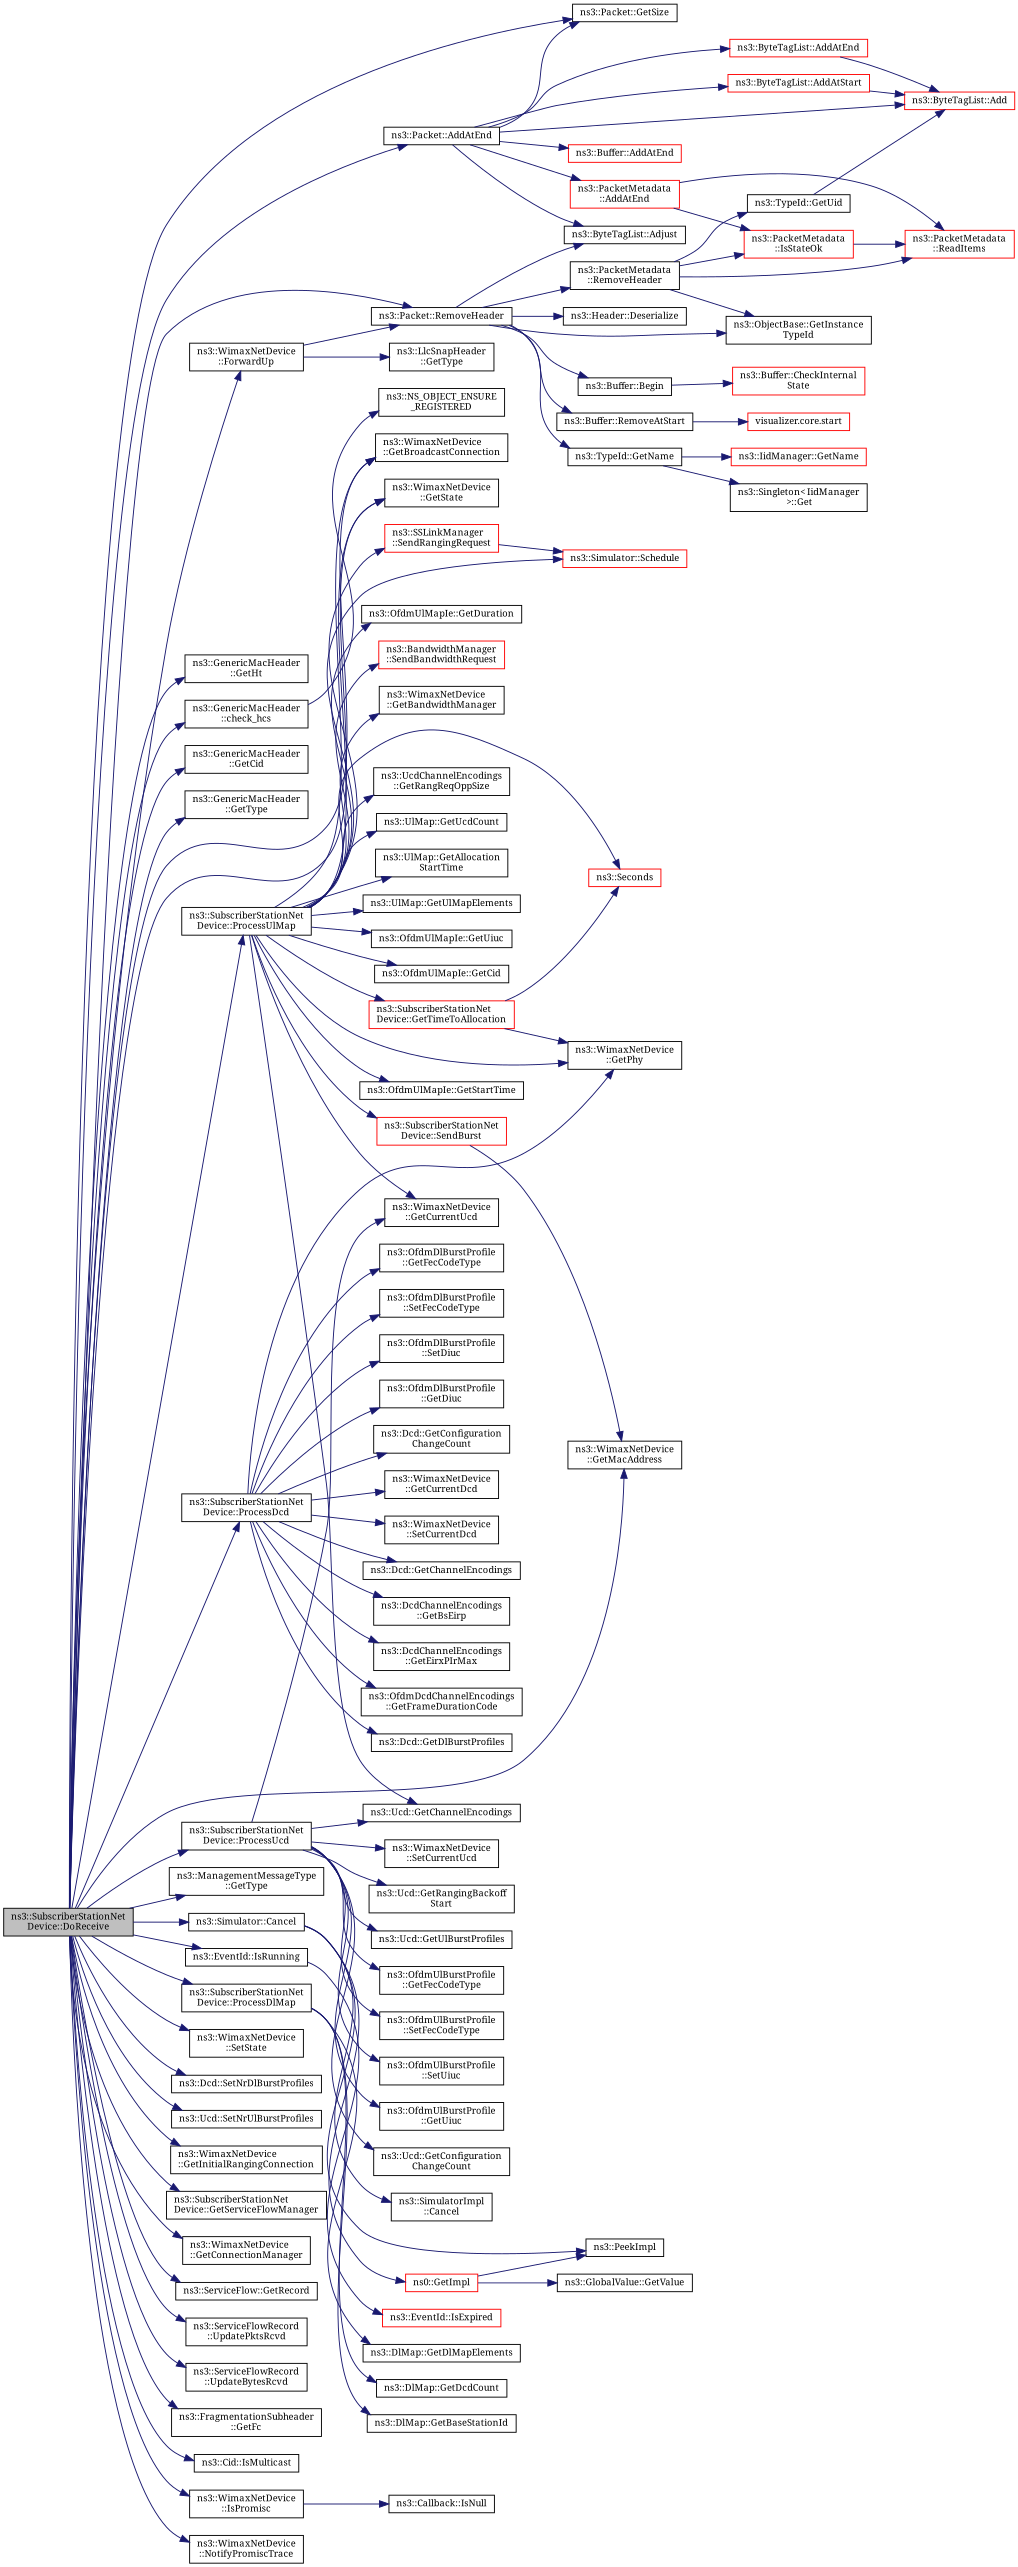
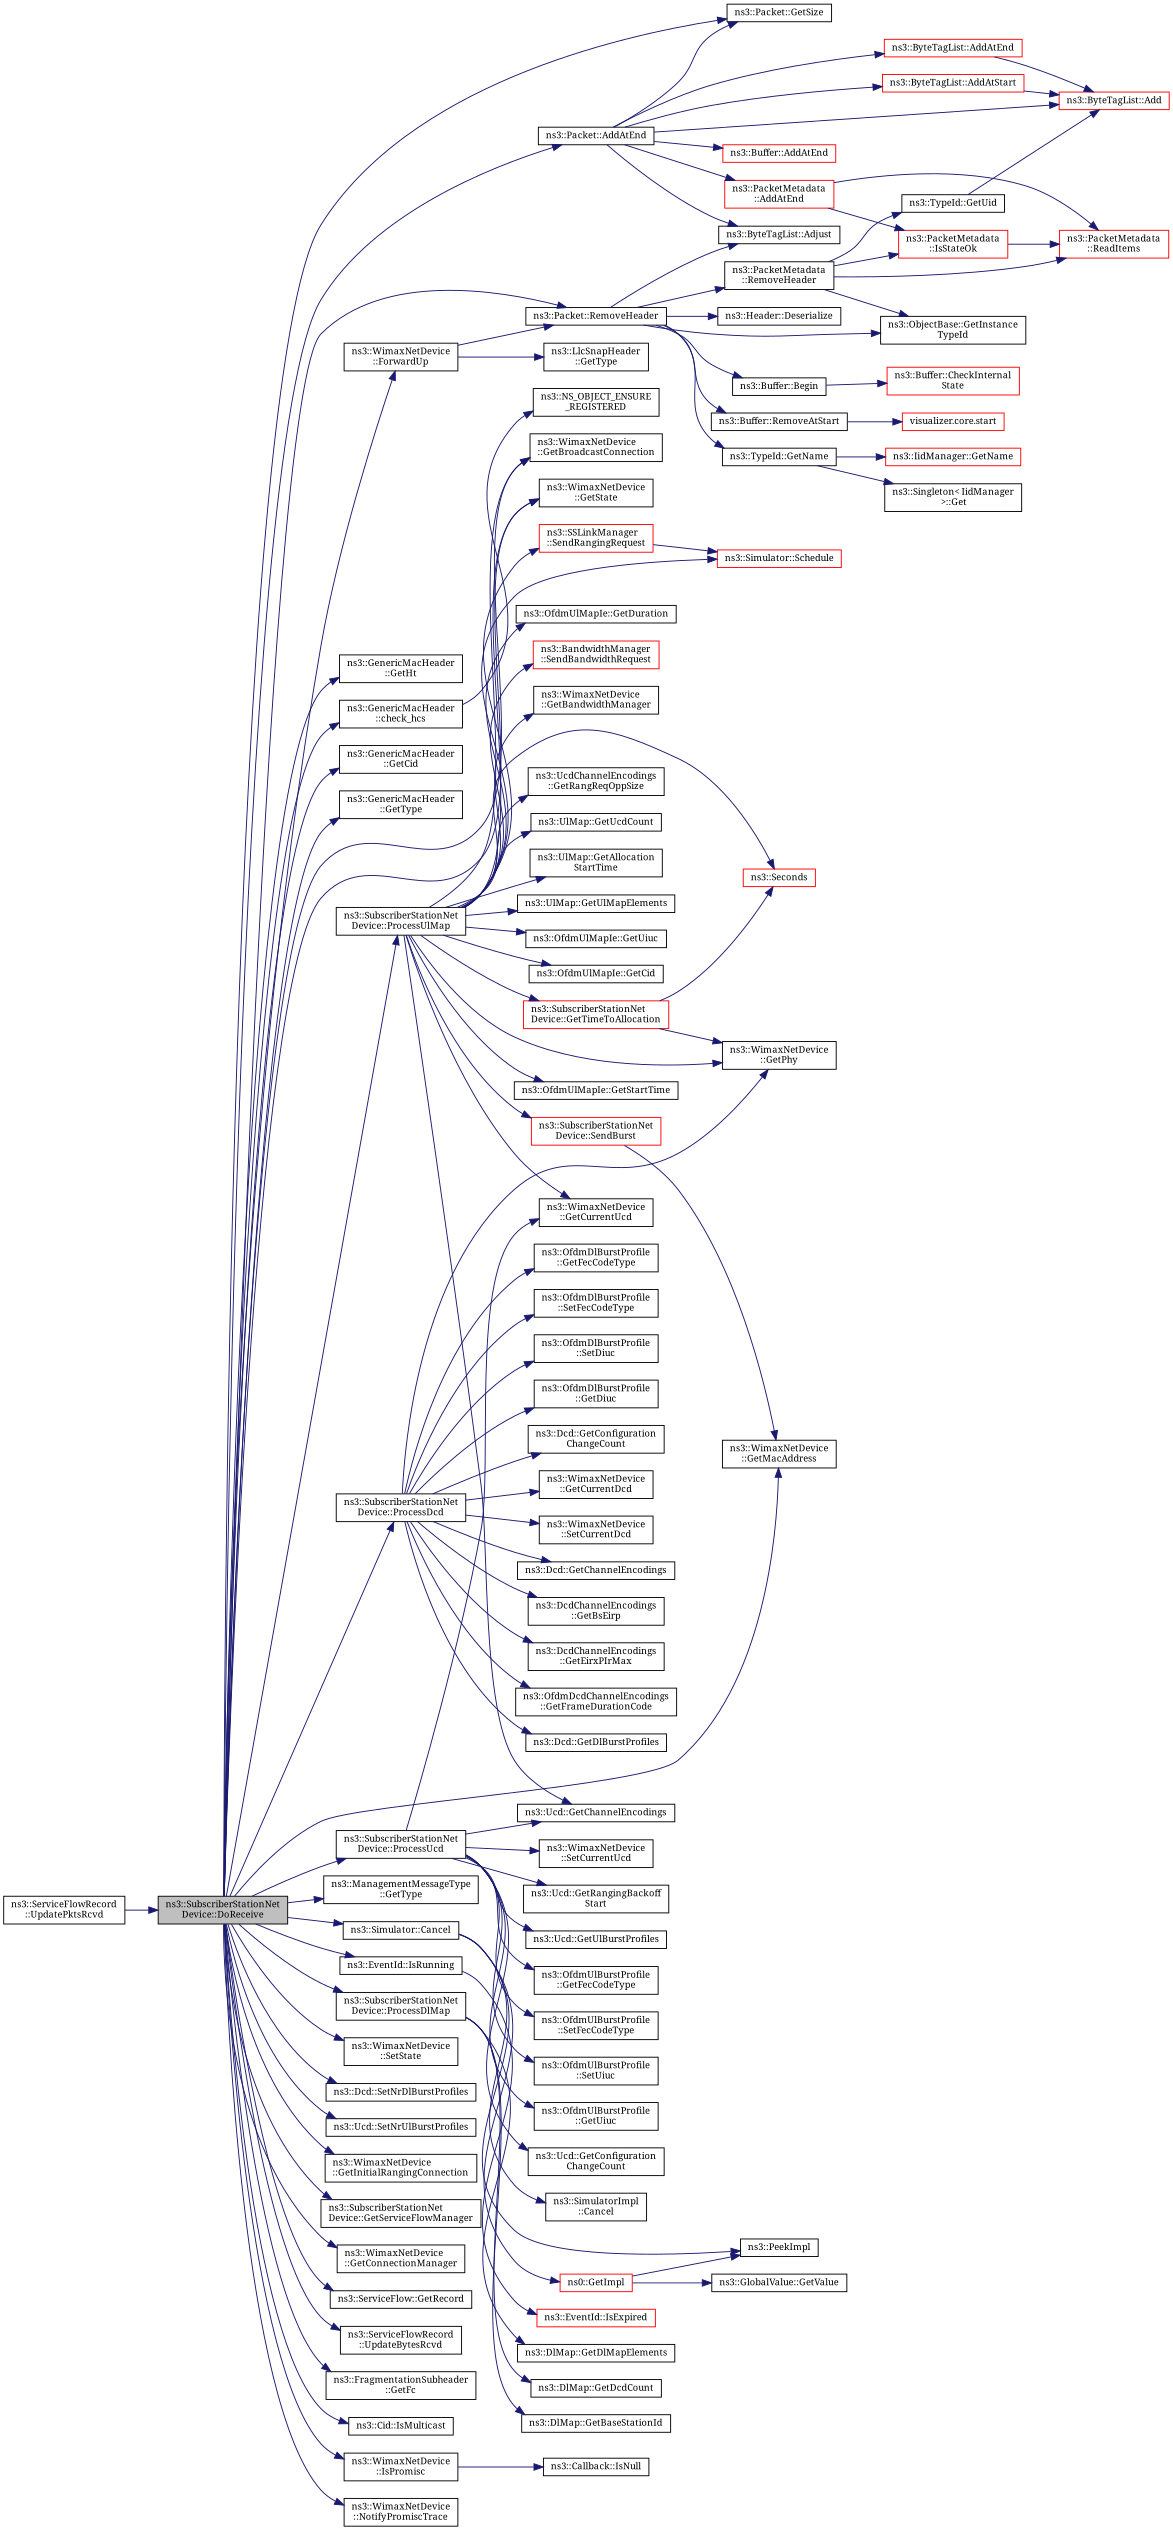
edge "ns3::SubscriberStationNet Device::DoReceive" -> "ns3::ServiceFlowRecord ::UpdatePktsRcvd": reversed
